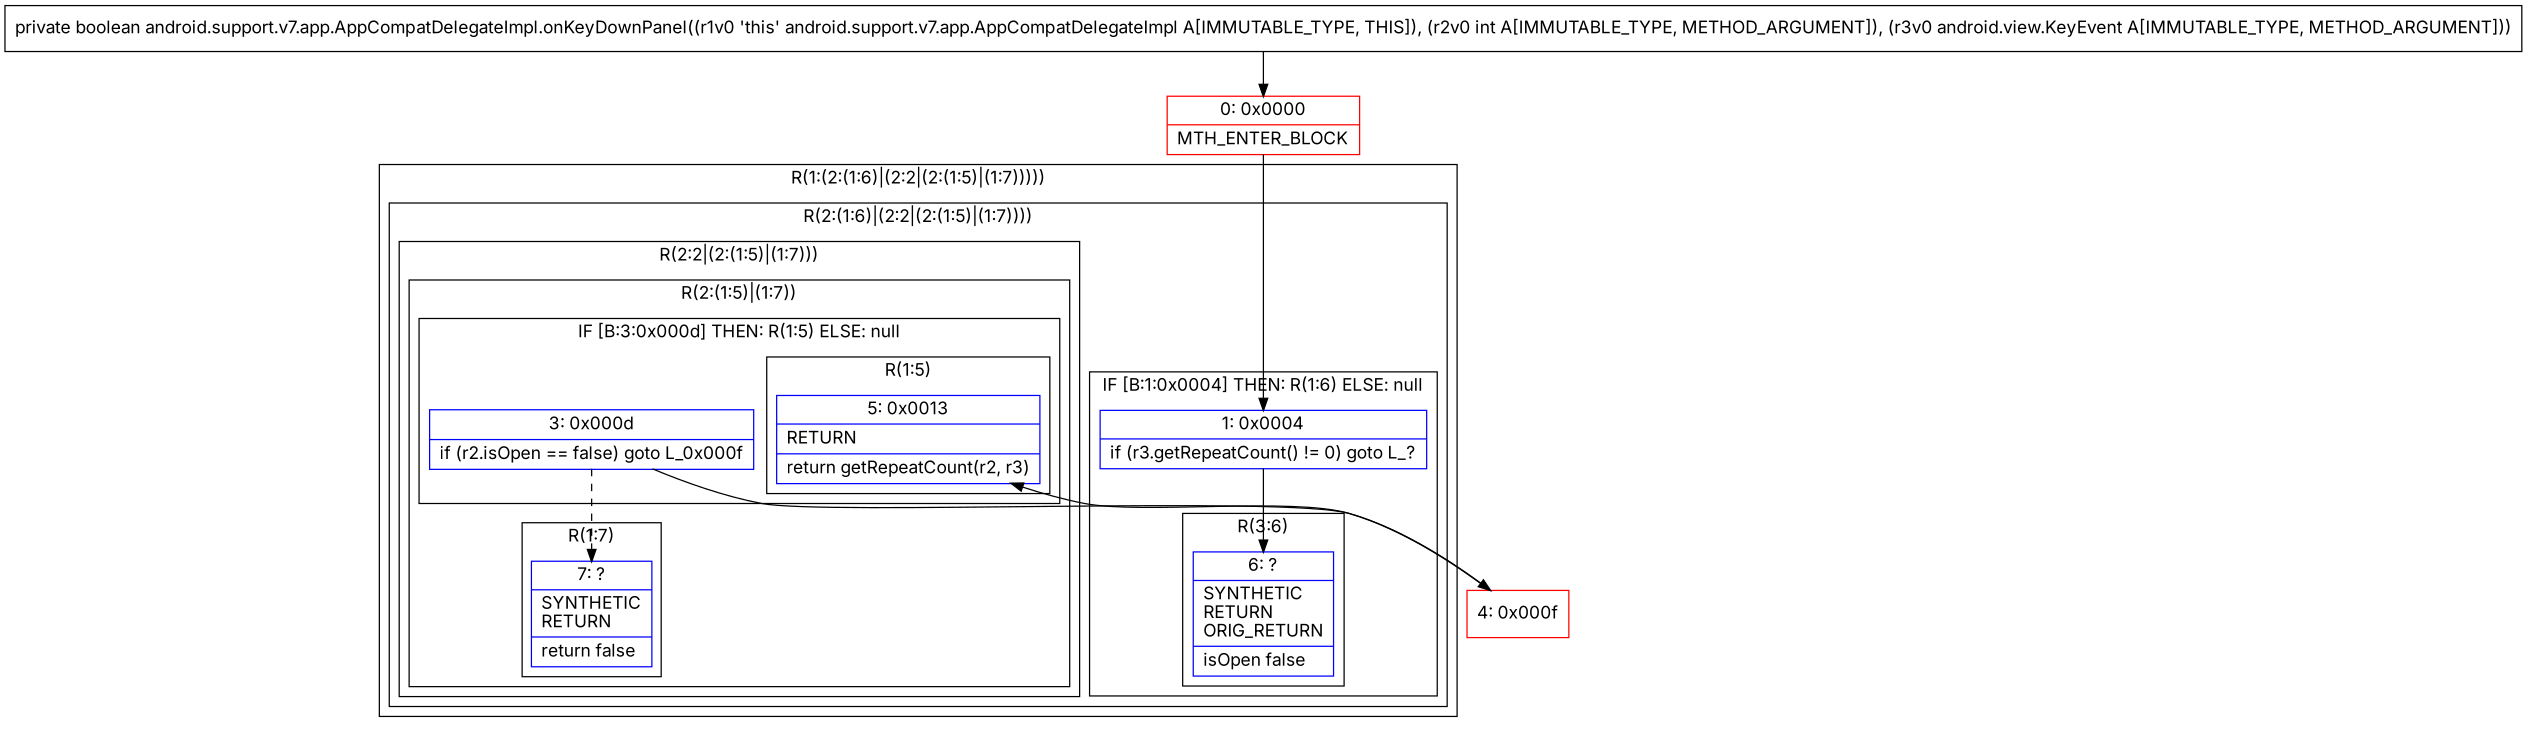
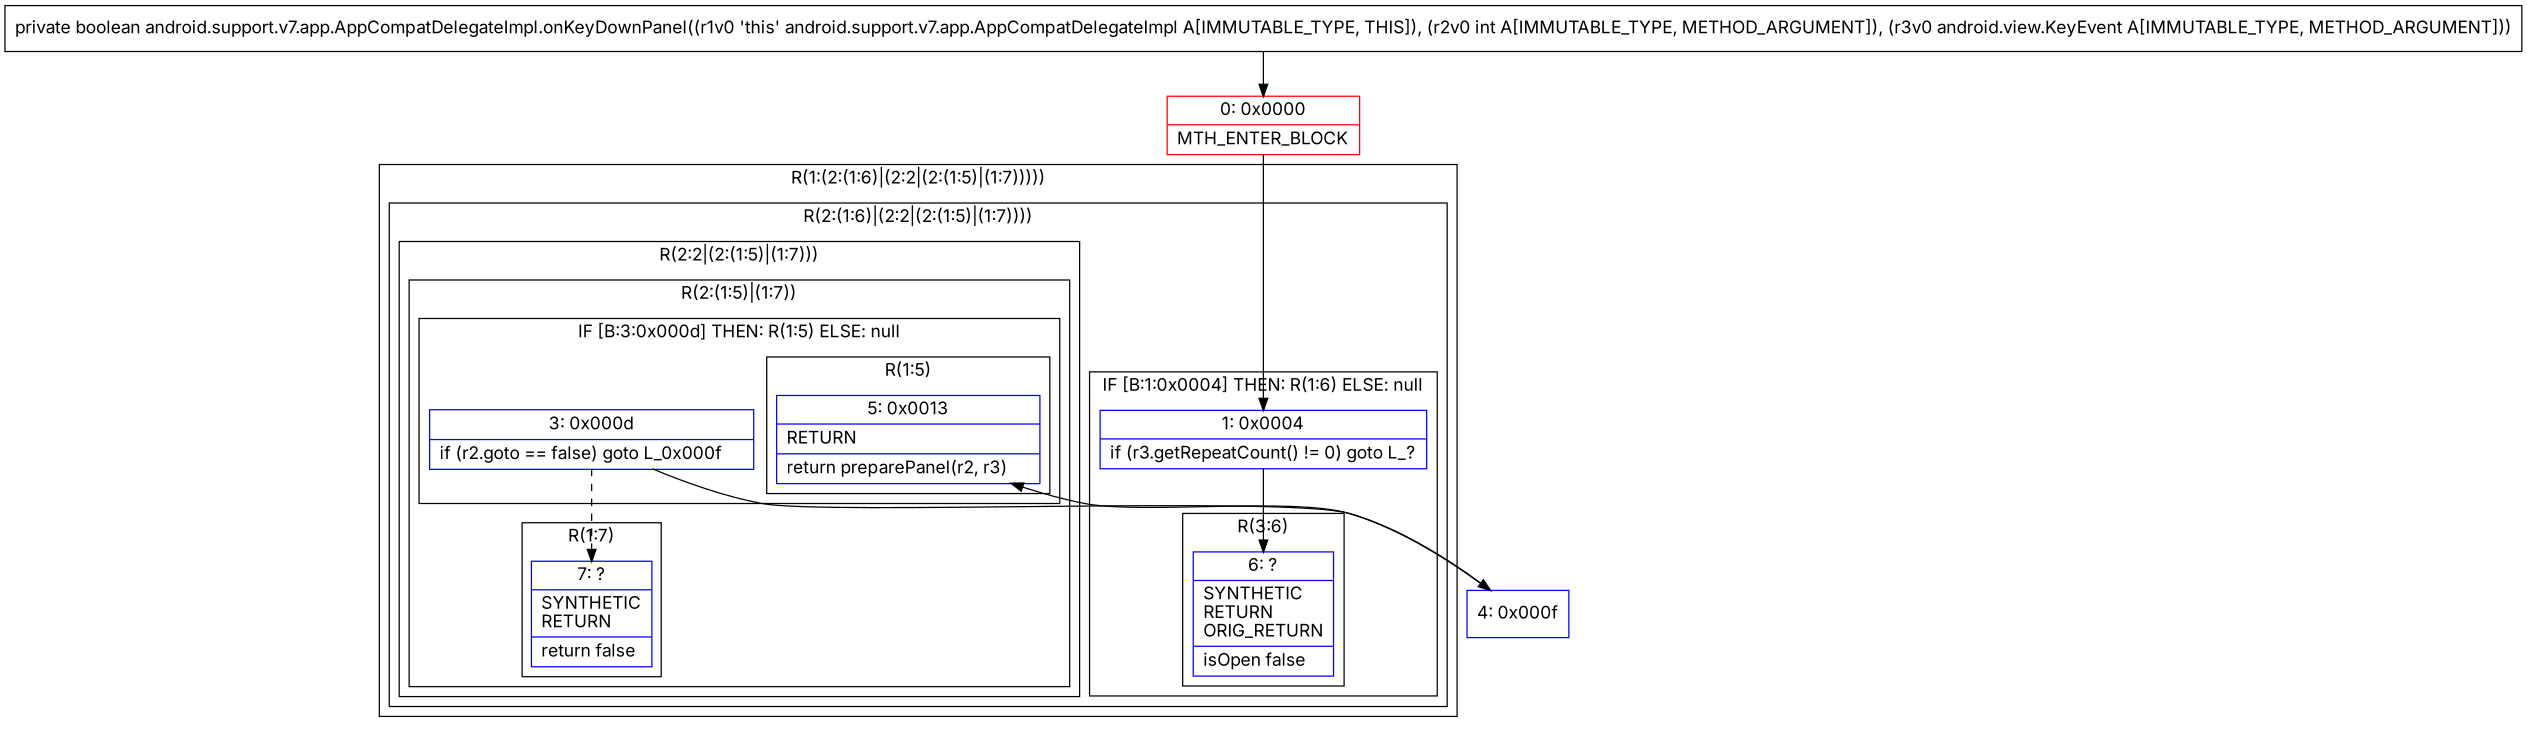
node "3: 0x000d": text "if (r2.isOpen == false) goto L_0x000f" -> "if (r2.goto == false) goto L_0x000f"
node "5: 0x0013": text "return getRepeatCount(r2, r3)" -> "return preparePanel(r2, r3)"
node "4: 0x000f": color red -> blue
